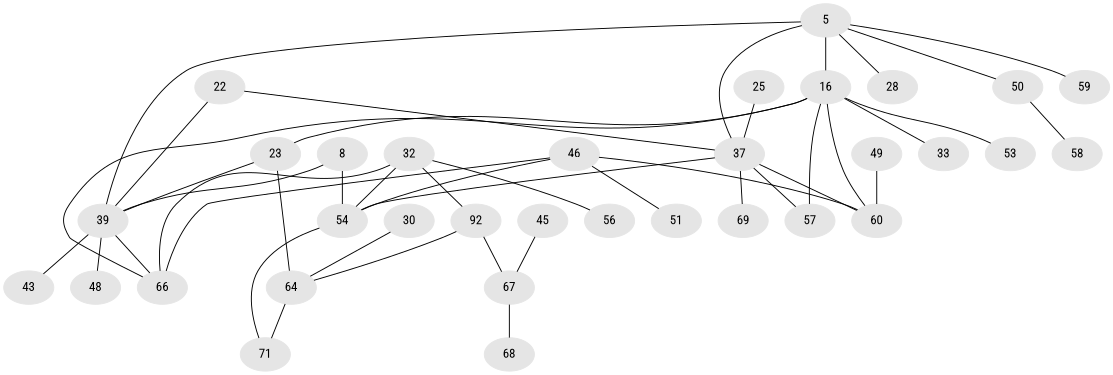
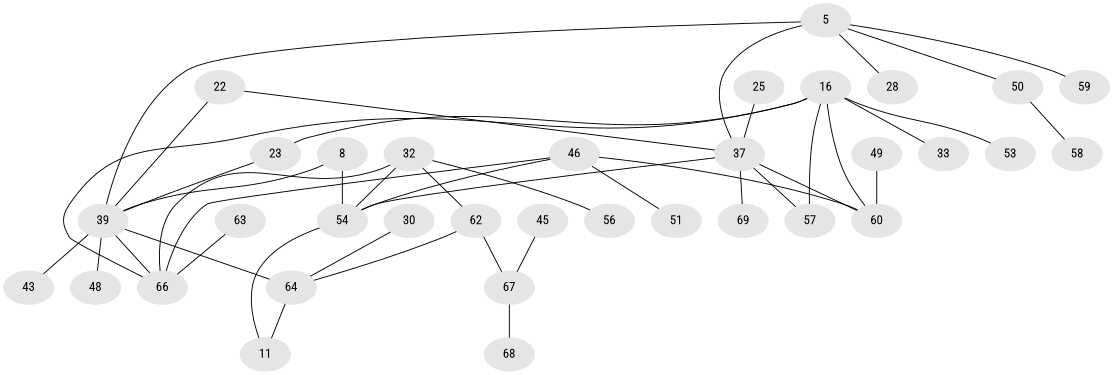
edge "5" -- "16": removed
node "63": added
edge "23" -- "64": now "39" -- "64"
node "92": label "92" -> "62"
node "71": label "71" -> "11"
